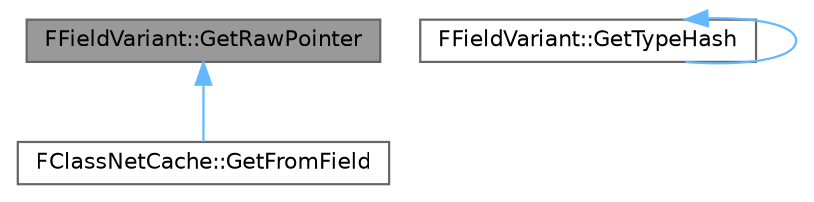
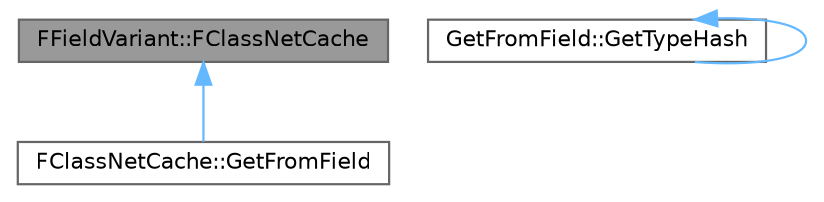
node "FFieldVariant::GetRawPointer": label "FFieldVariant::GetRawPointer" -> "FFieldVariant::FClassNetCache"
node "FFieldVariant::GetTypeHash": label "FFieldVariant::GetTypeHash" -> "GetFromField::GetTypeHash"
